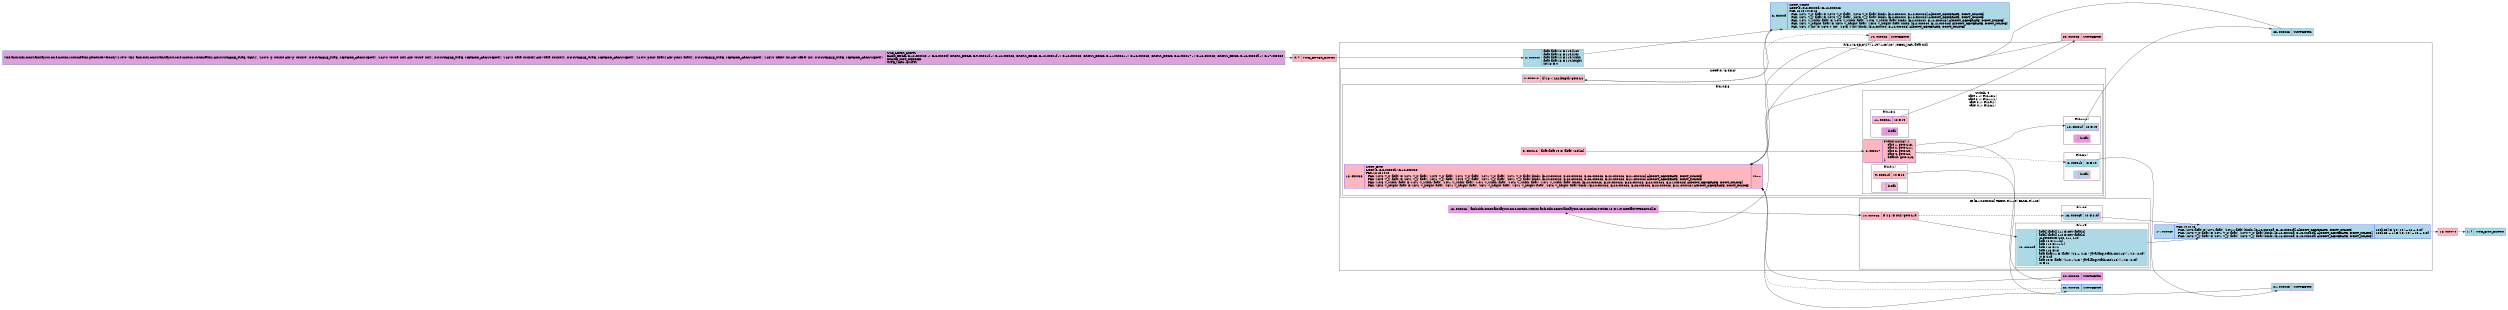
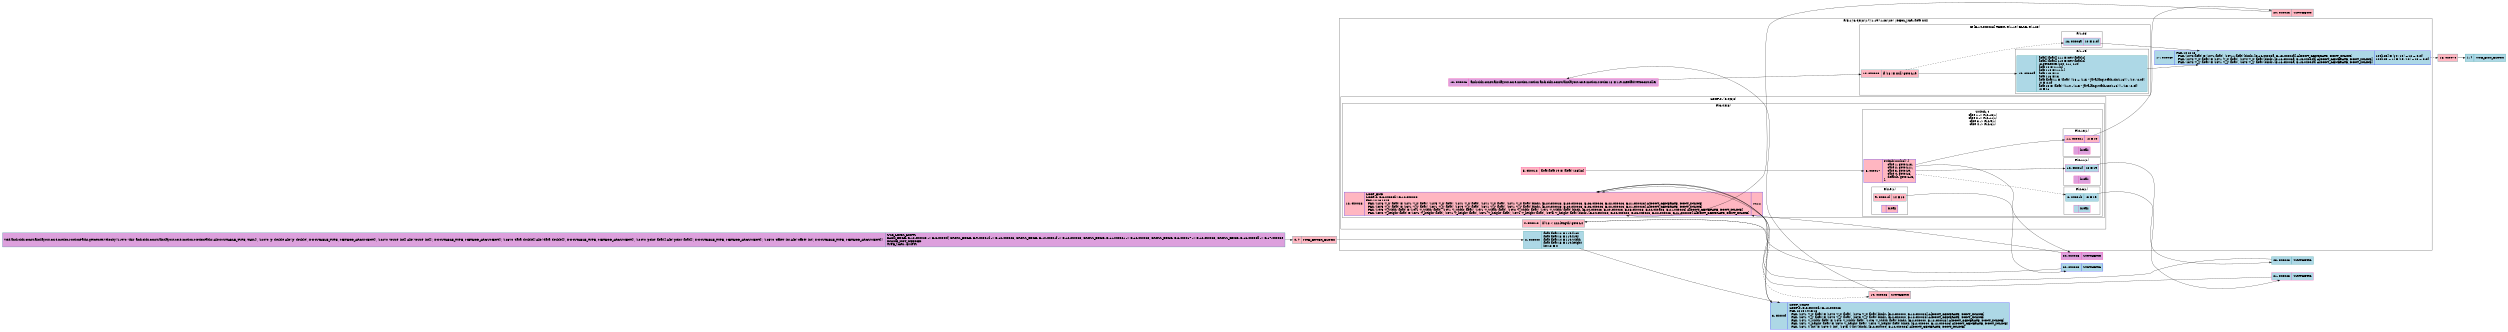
edge "6: 0x0017" -> "11: 0x0021": added
edge "22: 0x0023" -> "12: 0x0023": style dashed -> solid
